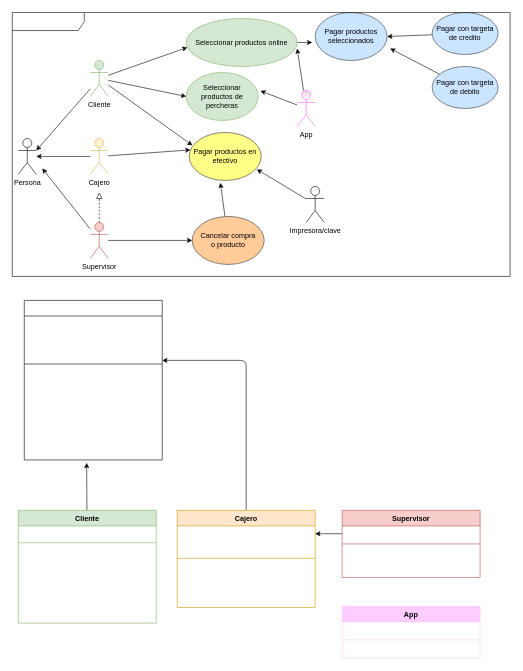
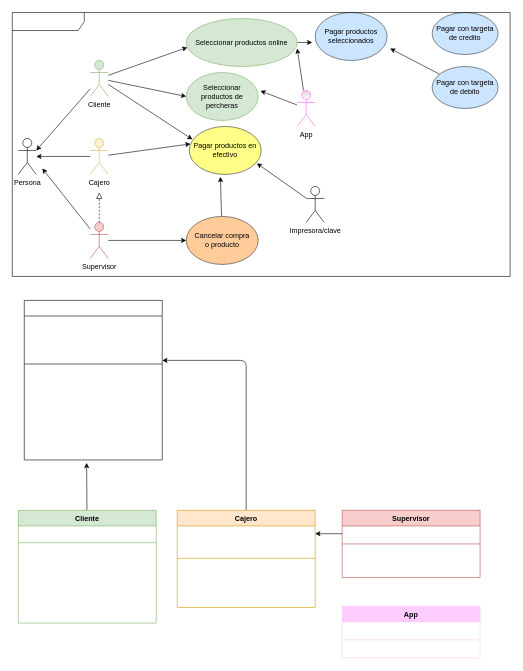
edge "Pagar con targeta de credito" -> "Pagar productos seleccionados": removed
node "Pagar productos en efectivo": moved (225, 156) -> (225, 150)
node "Cancelar compra o producto": moved (228, 240) -> (222, 240)
